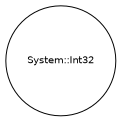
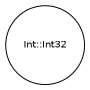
node "System::Int32": label "System::Int32" -> "Int::Int32"
